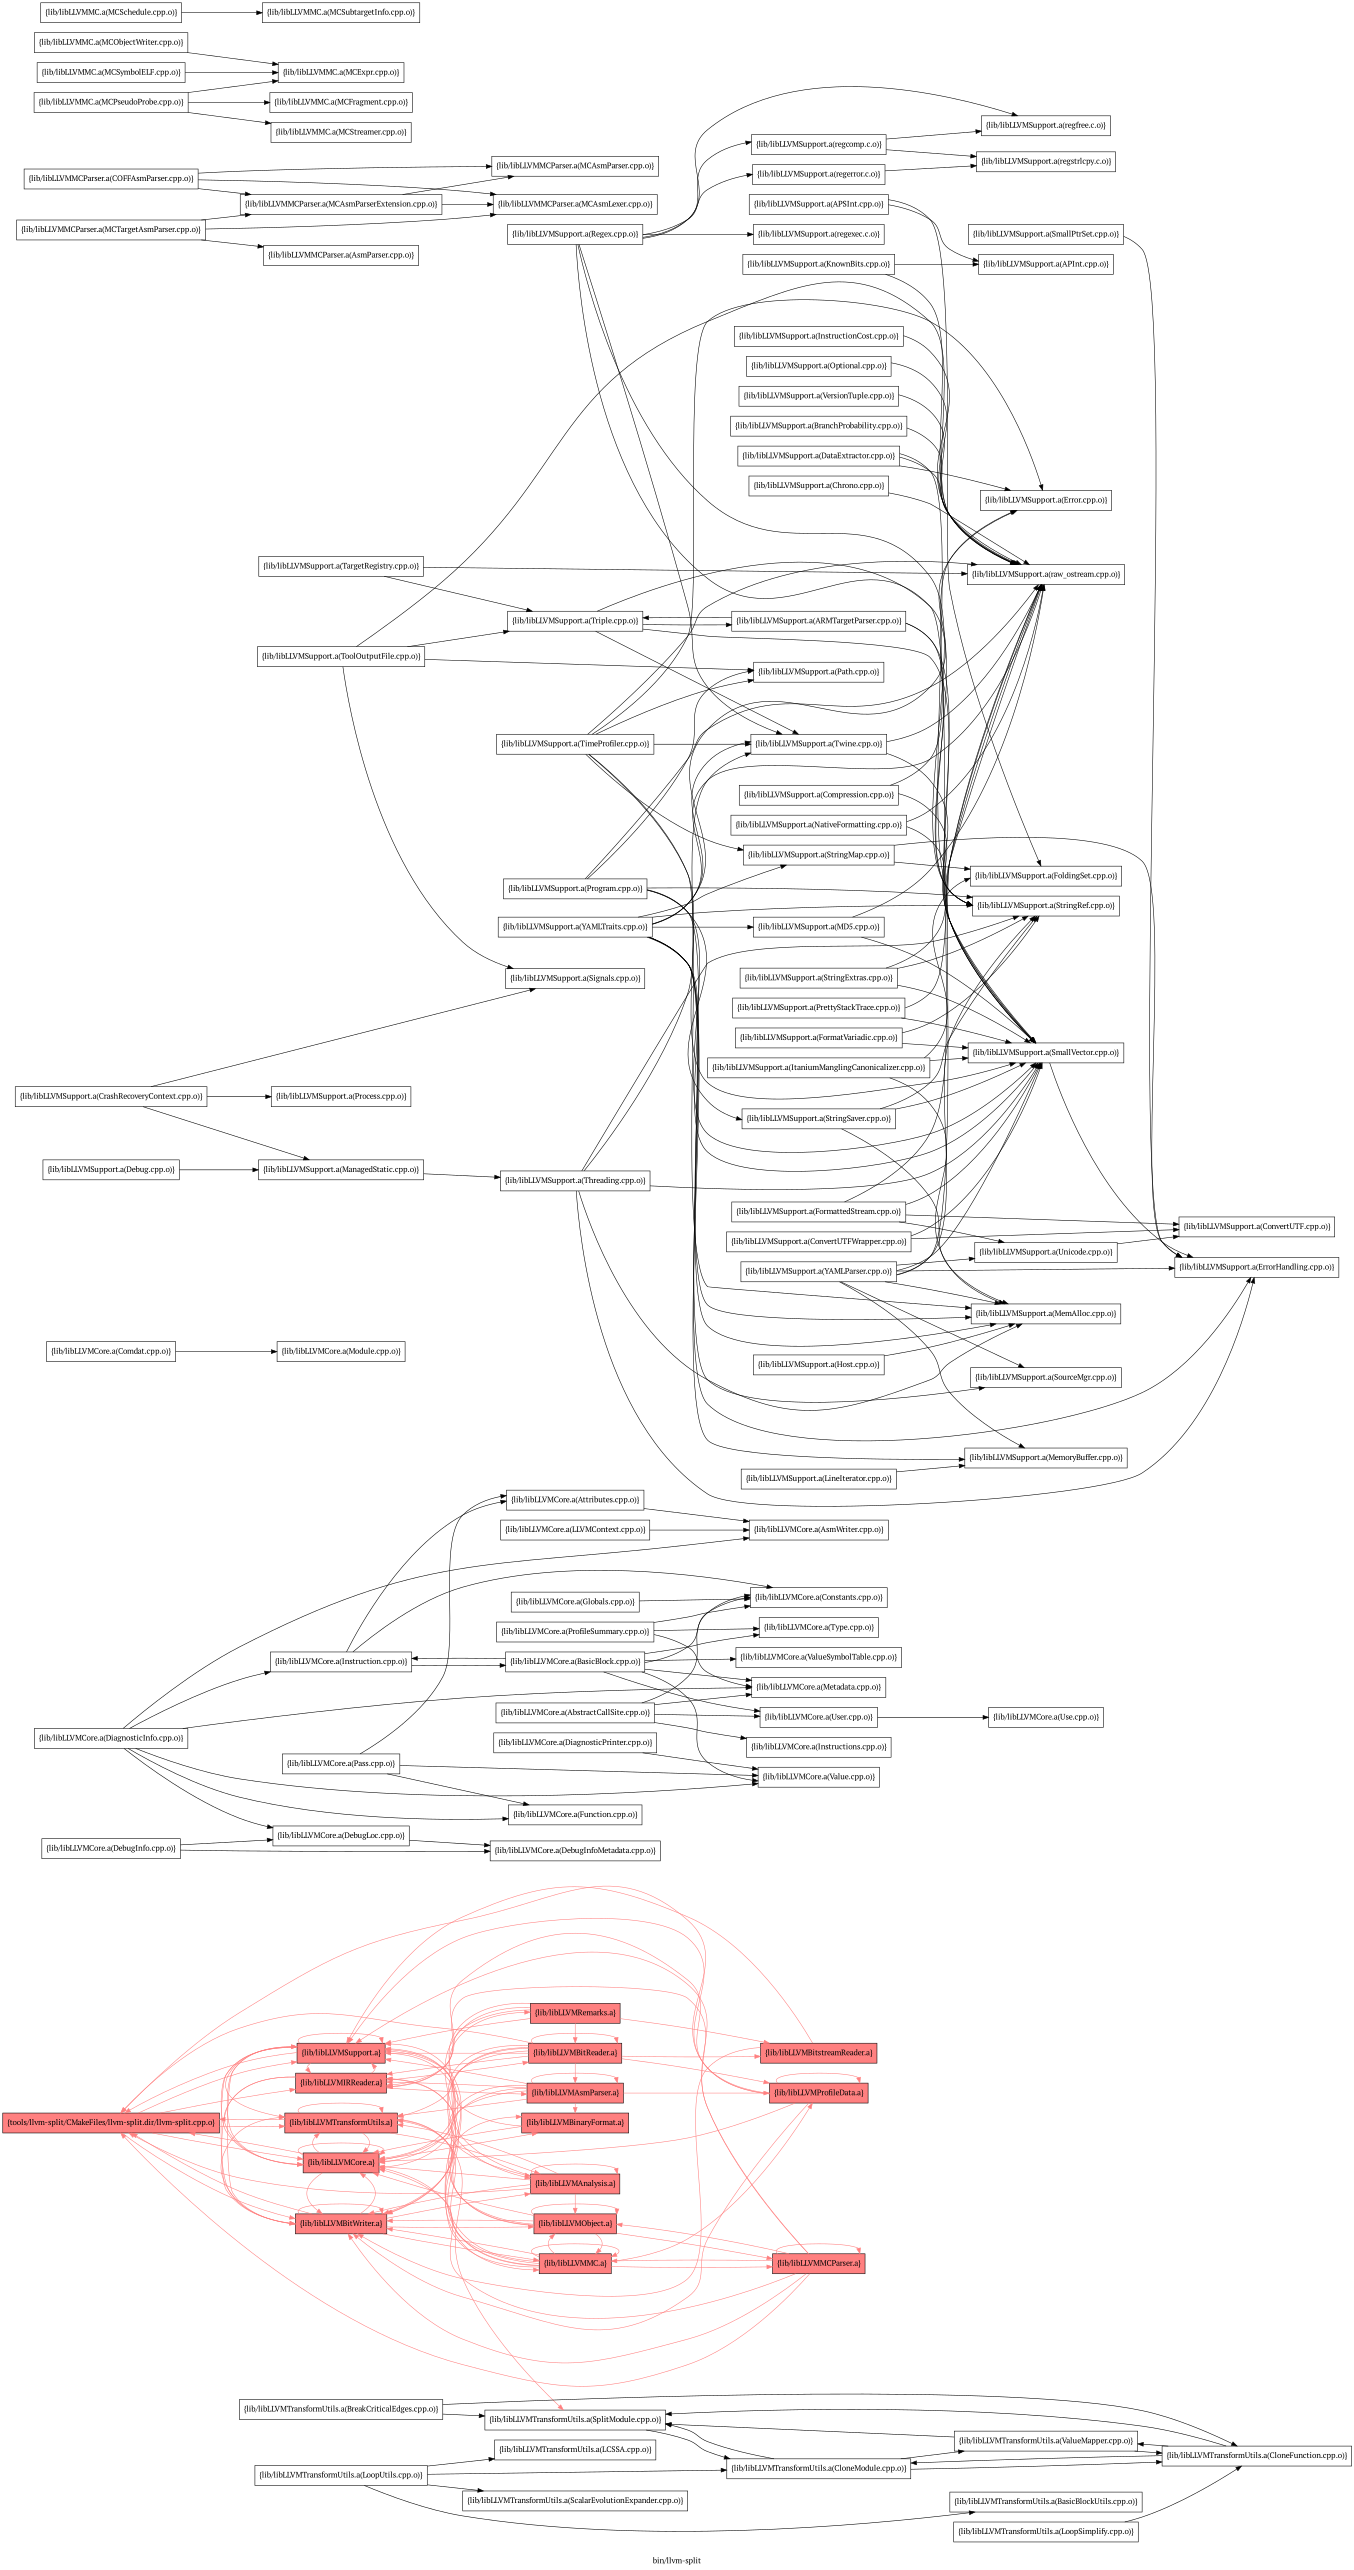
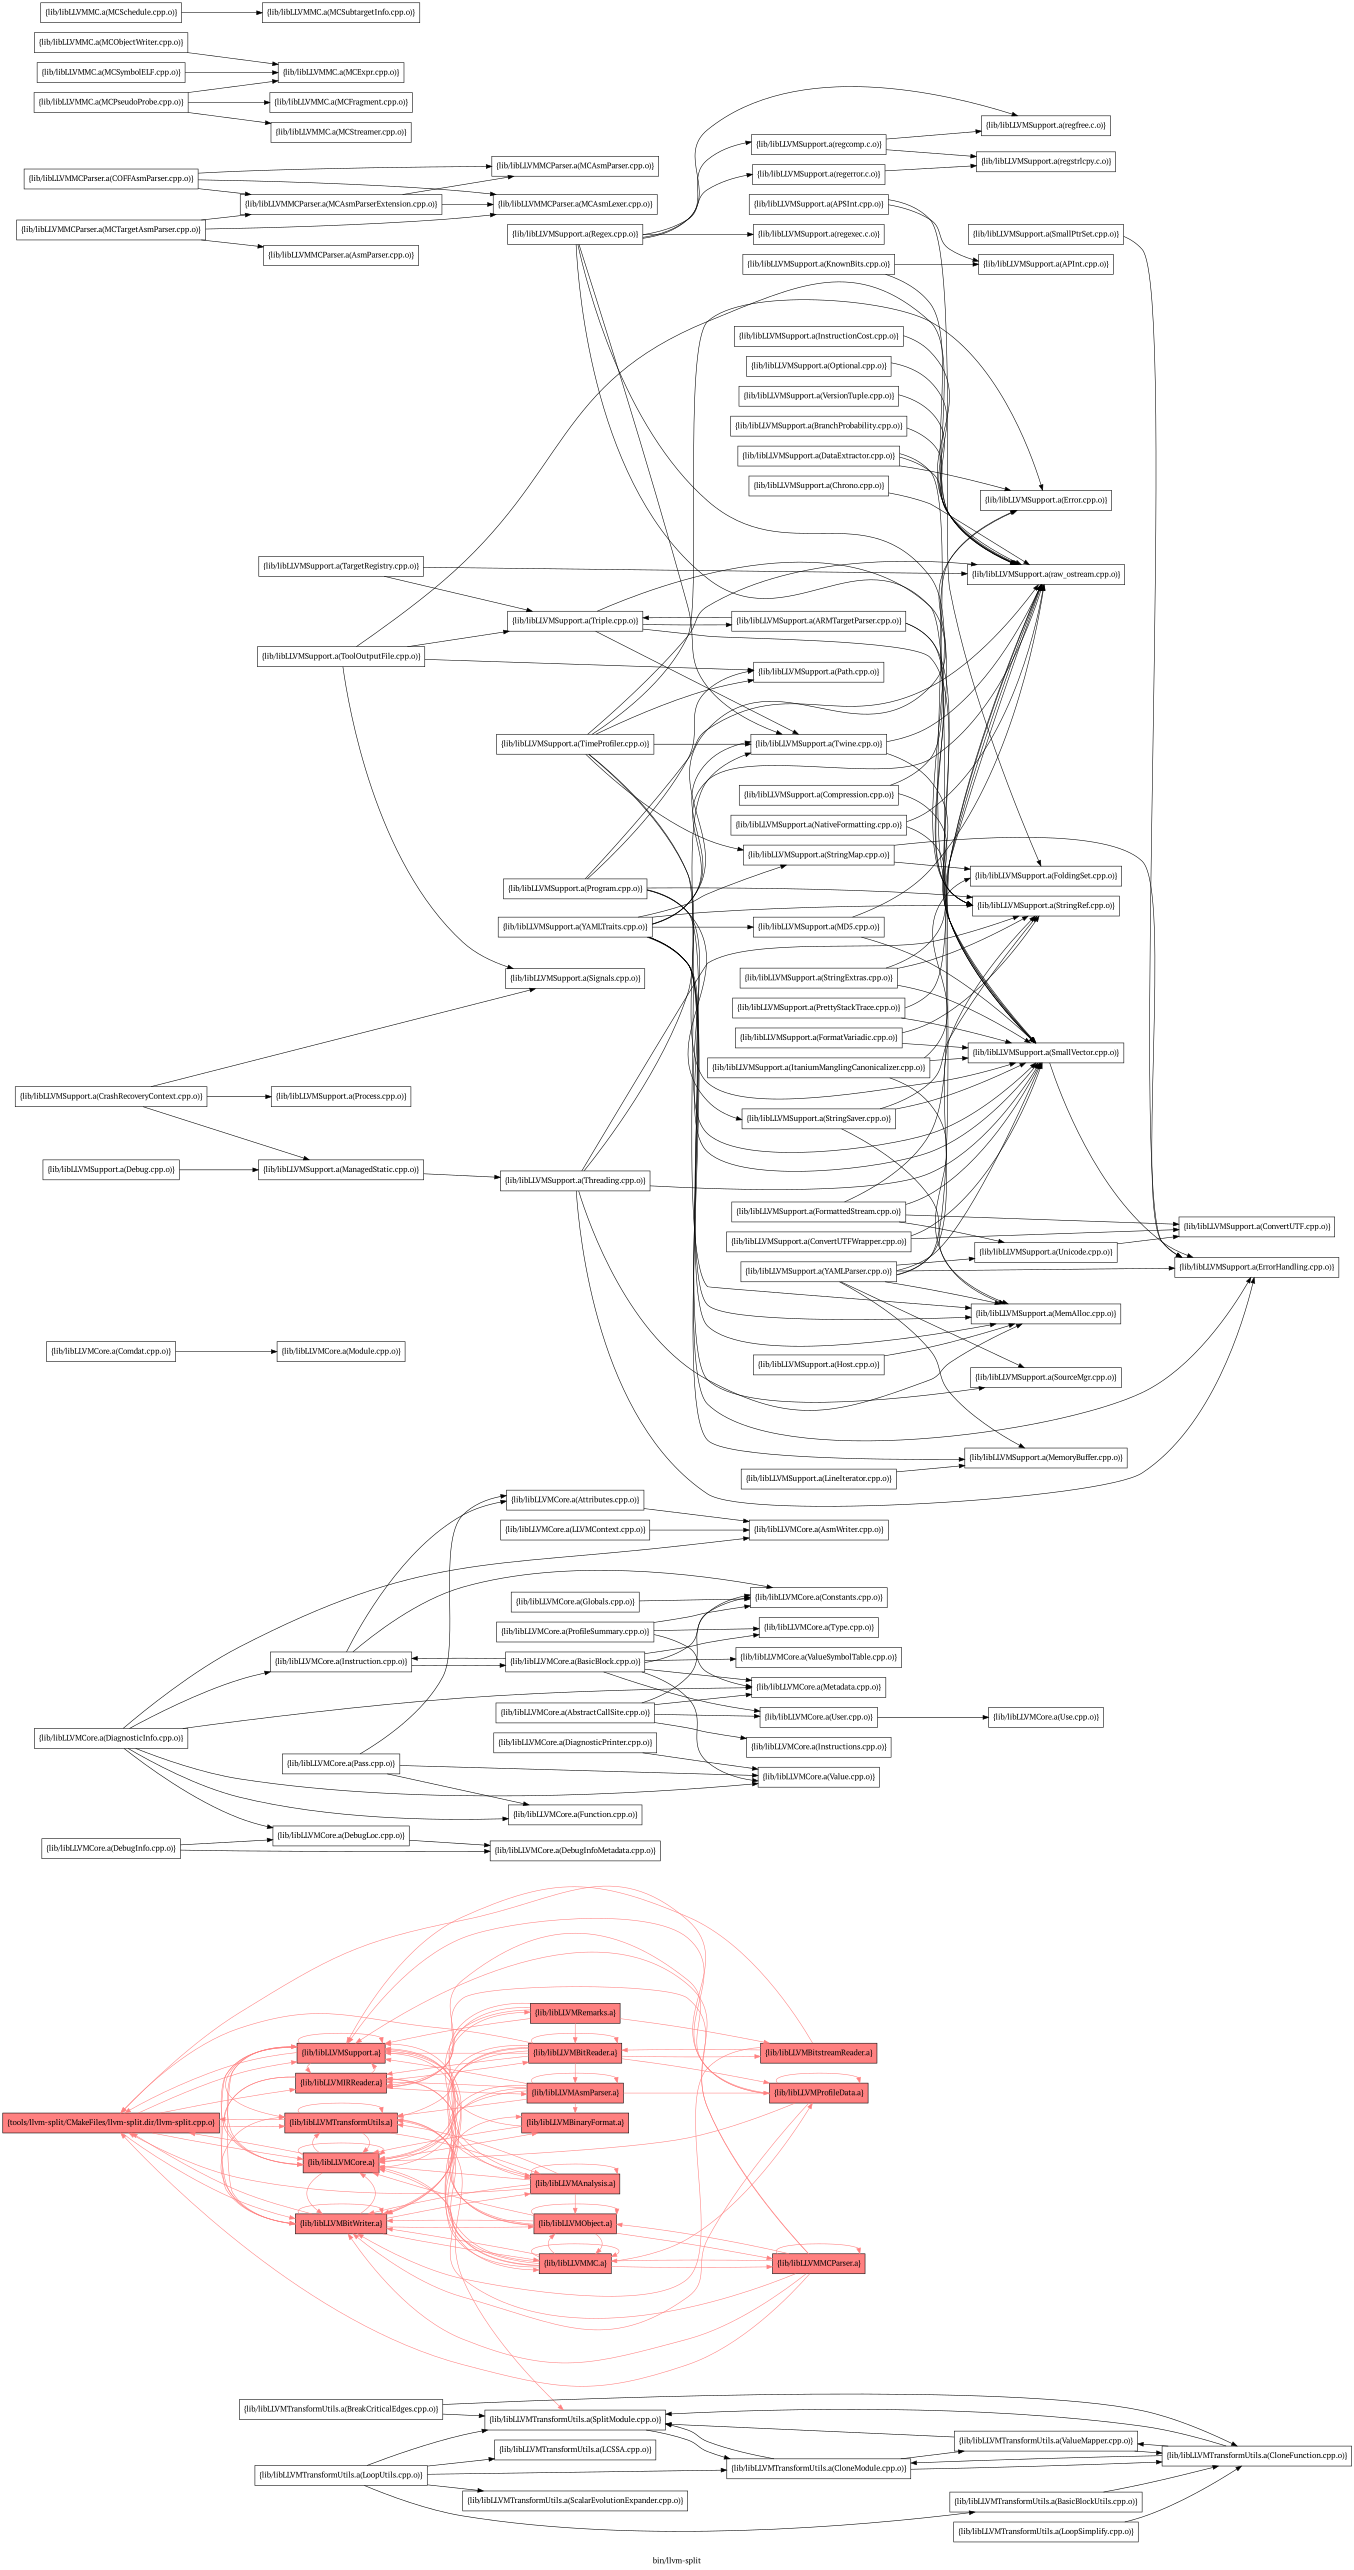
edge "{lib/libLLVMBitstreamReader.a}" -> "{lib/libLLVMBitReader.a}": added
edge "{lib/libLLVMTransformUtils.a(LoopUtils.cpp.o)}" -> "{lib/libLLVMTransformUtils.a(SplitModule.cpp.o)}": added
edge "{lib/libLLVMTransformUtils.a(BasicBlockUtils.cpp.o)}" -> "{lib/libLLVMTransformUtils.a(CloneFunction.cpp.o)}": added
